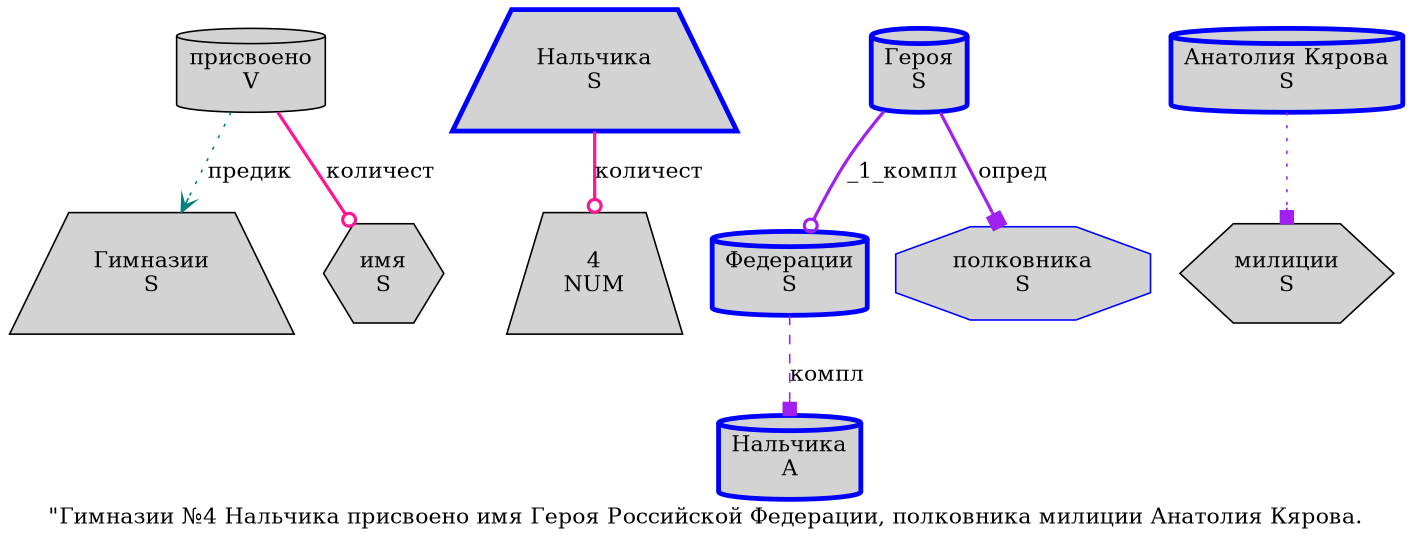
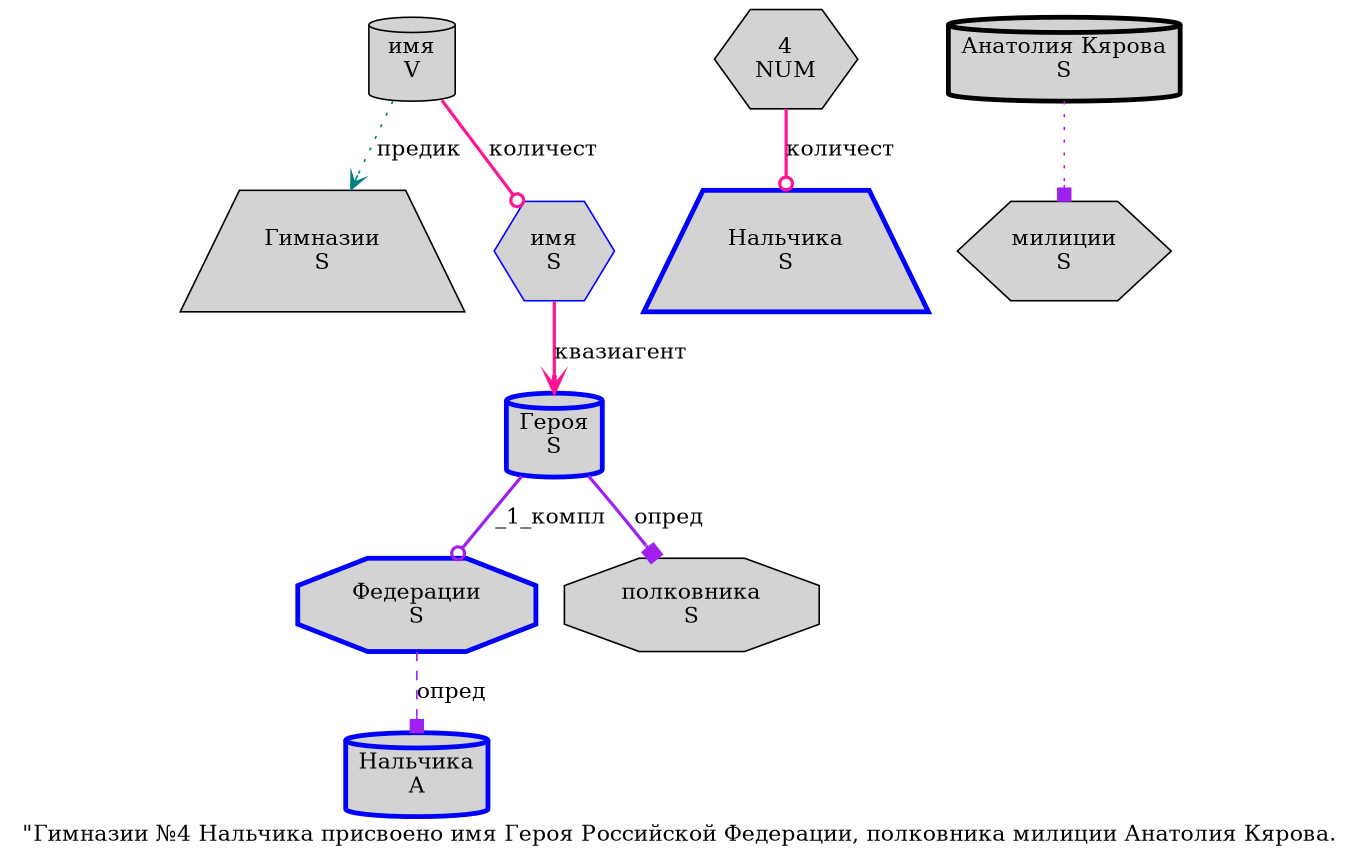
node "присвоено V": label "присвоено V" -> "имя V"
node "Анатолия Кярова S": color blue -> black
edge "Нальчика S" -> "4 NUM": reversed
node "имя S": color black -> blue
node "4 NUM": shape trapezium -> hexagon
node "Федерации S": shape cylinder -> octagon
node "полковника S": color blue -> black
edge "имя S" -> "Героя S": added, label "квазиагент"
edge "Федерации S" -> "Нальчика A": label "компл" -> "опред"
